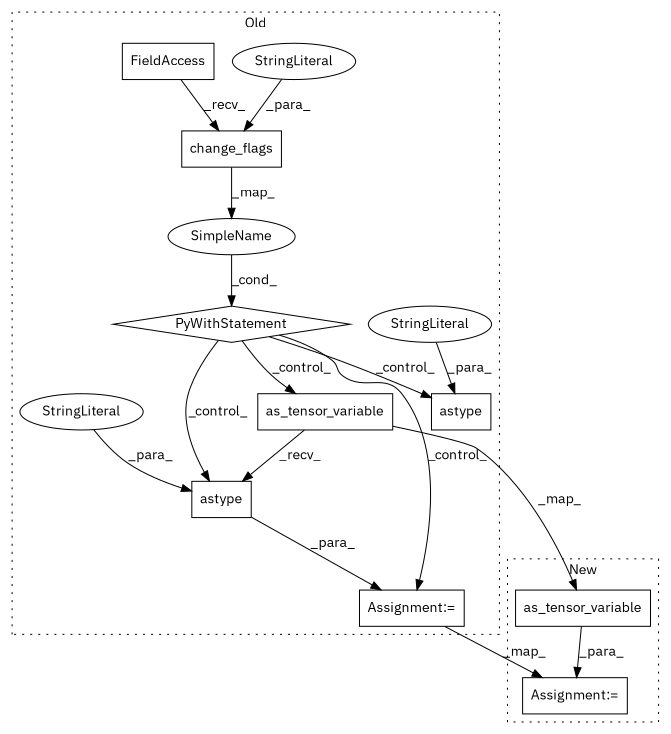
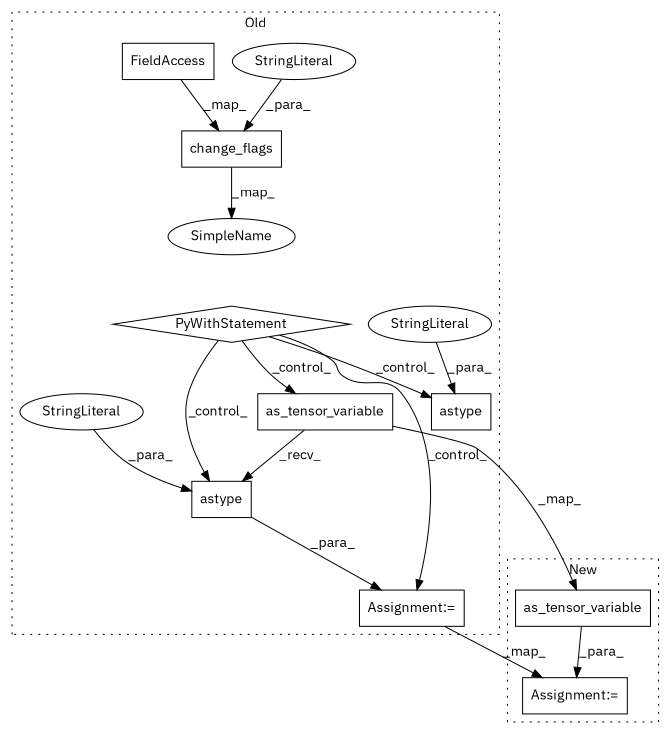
edge "FieldAccess" -> "change_flags": label "_recv_" -> "_map_"
edge "SimpleName" -> "PyWithStatement": removed, label "_cond_"
